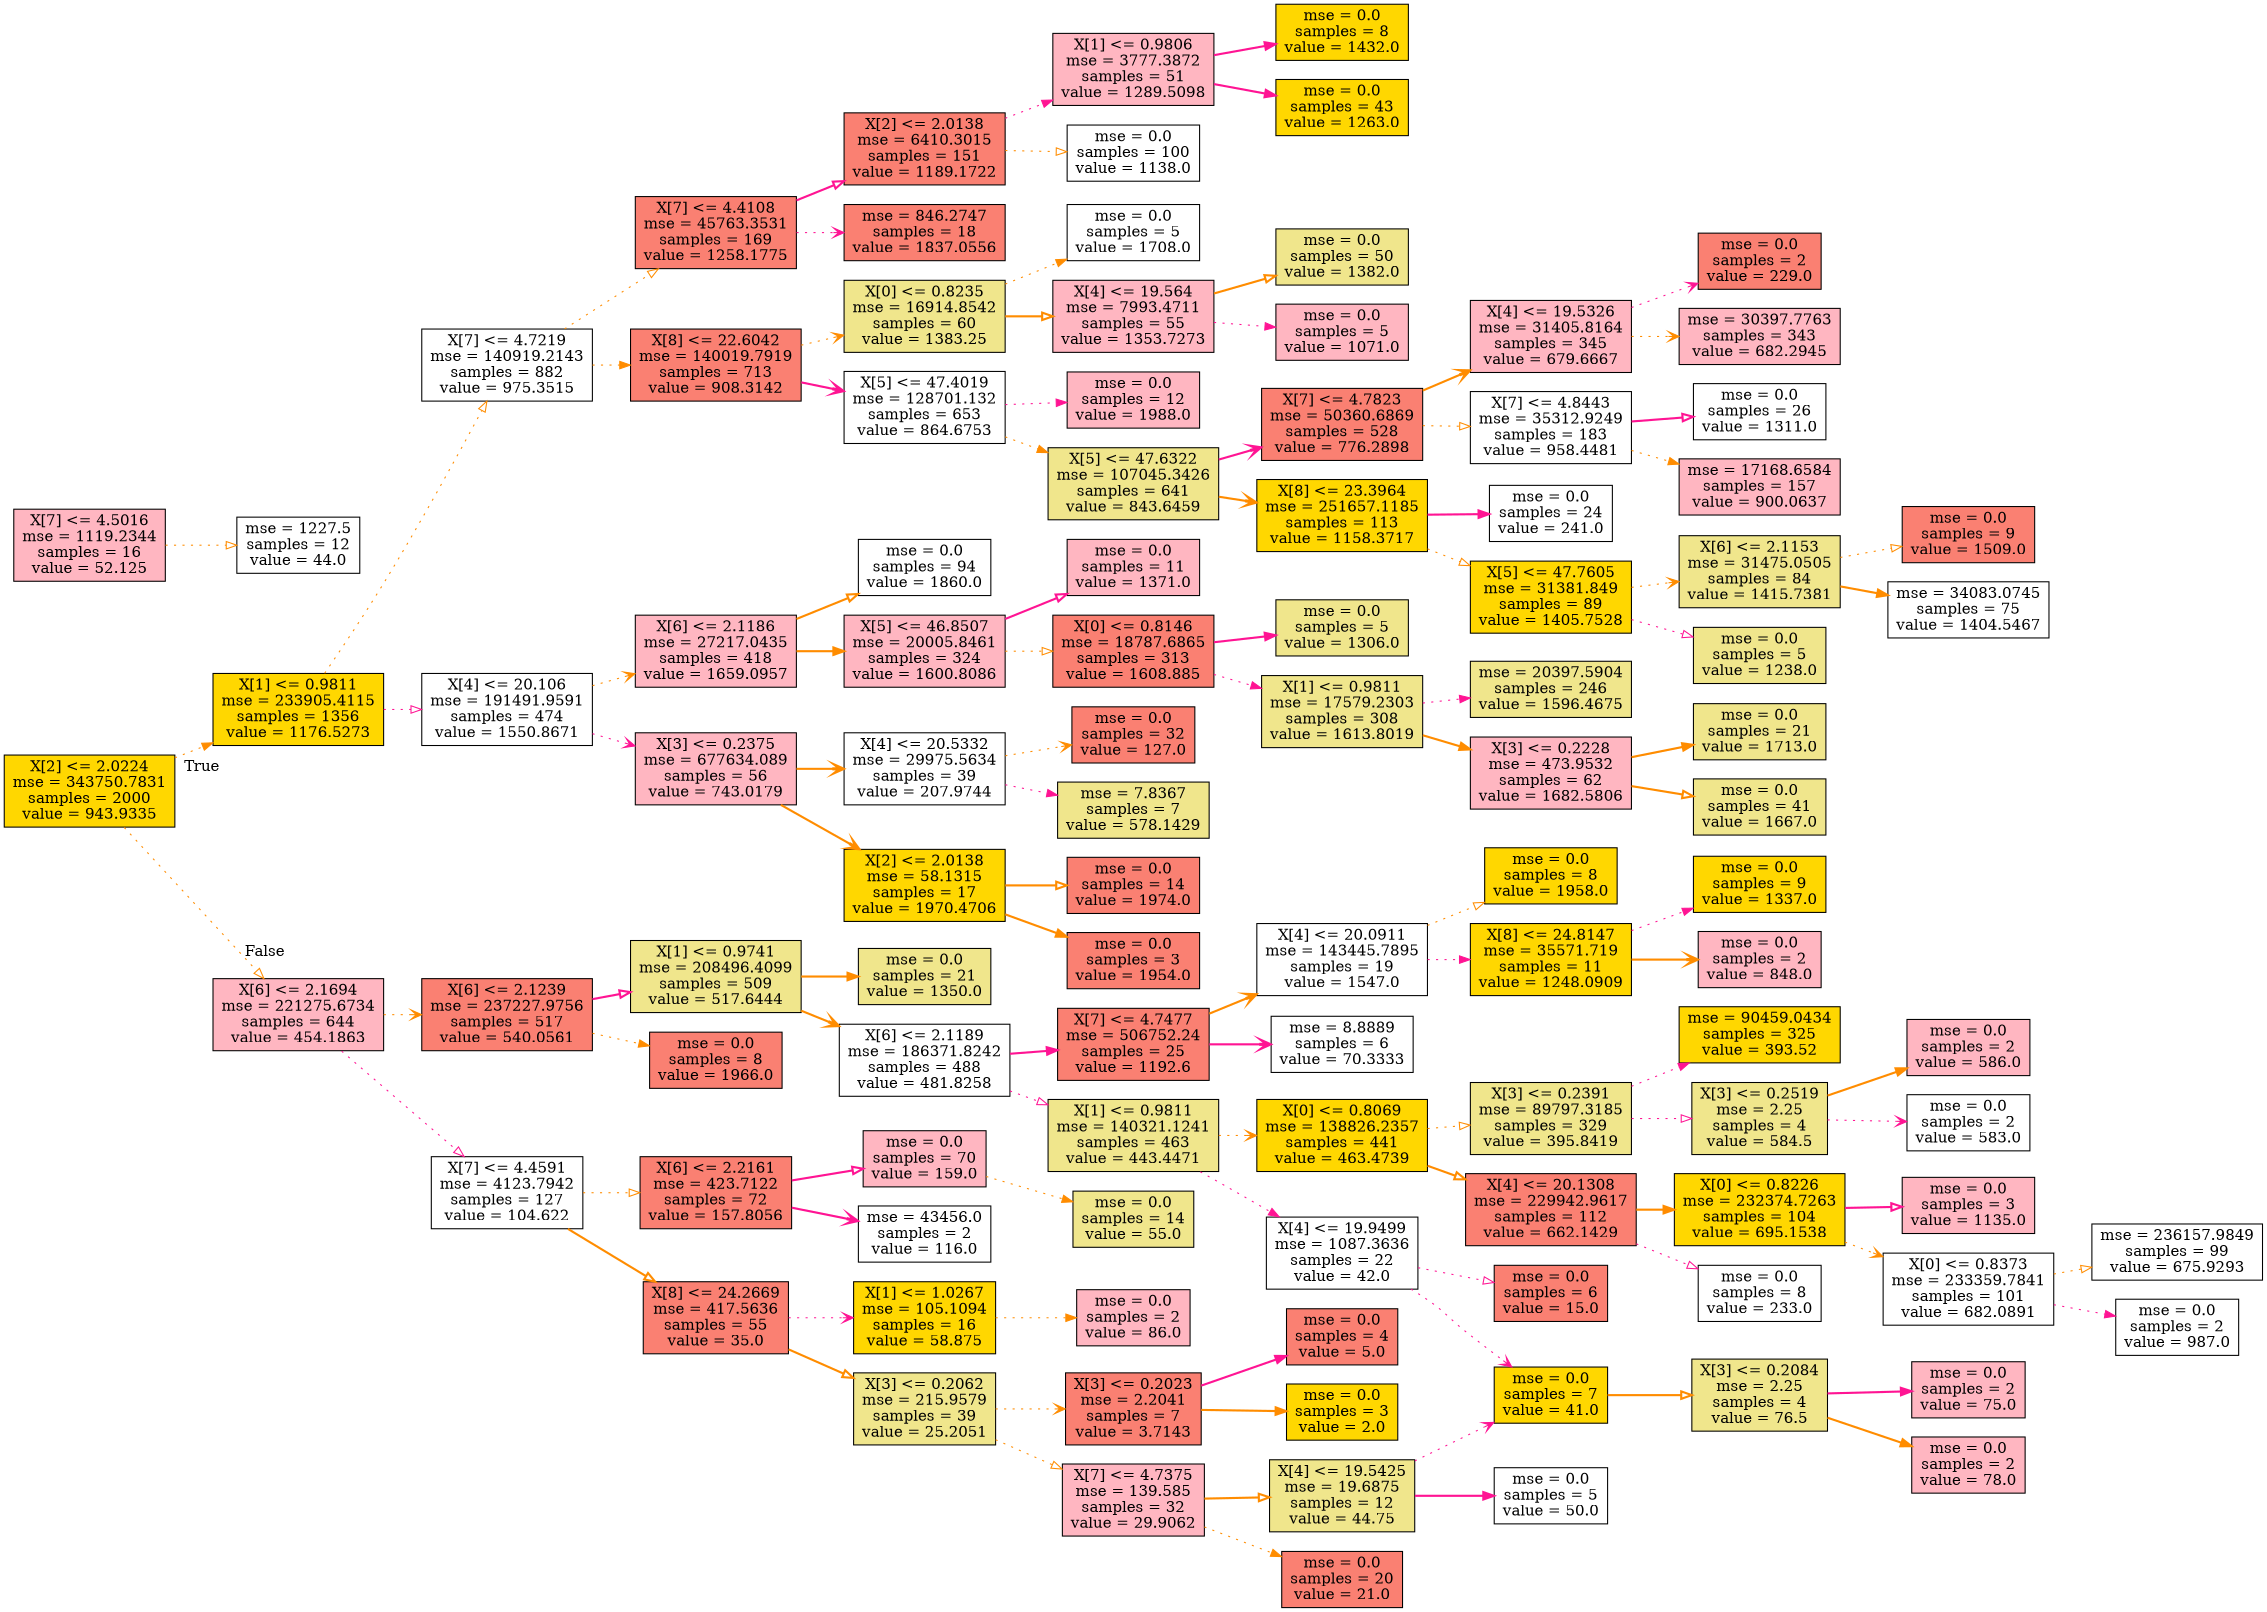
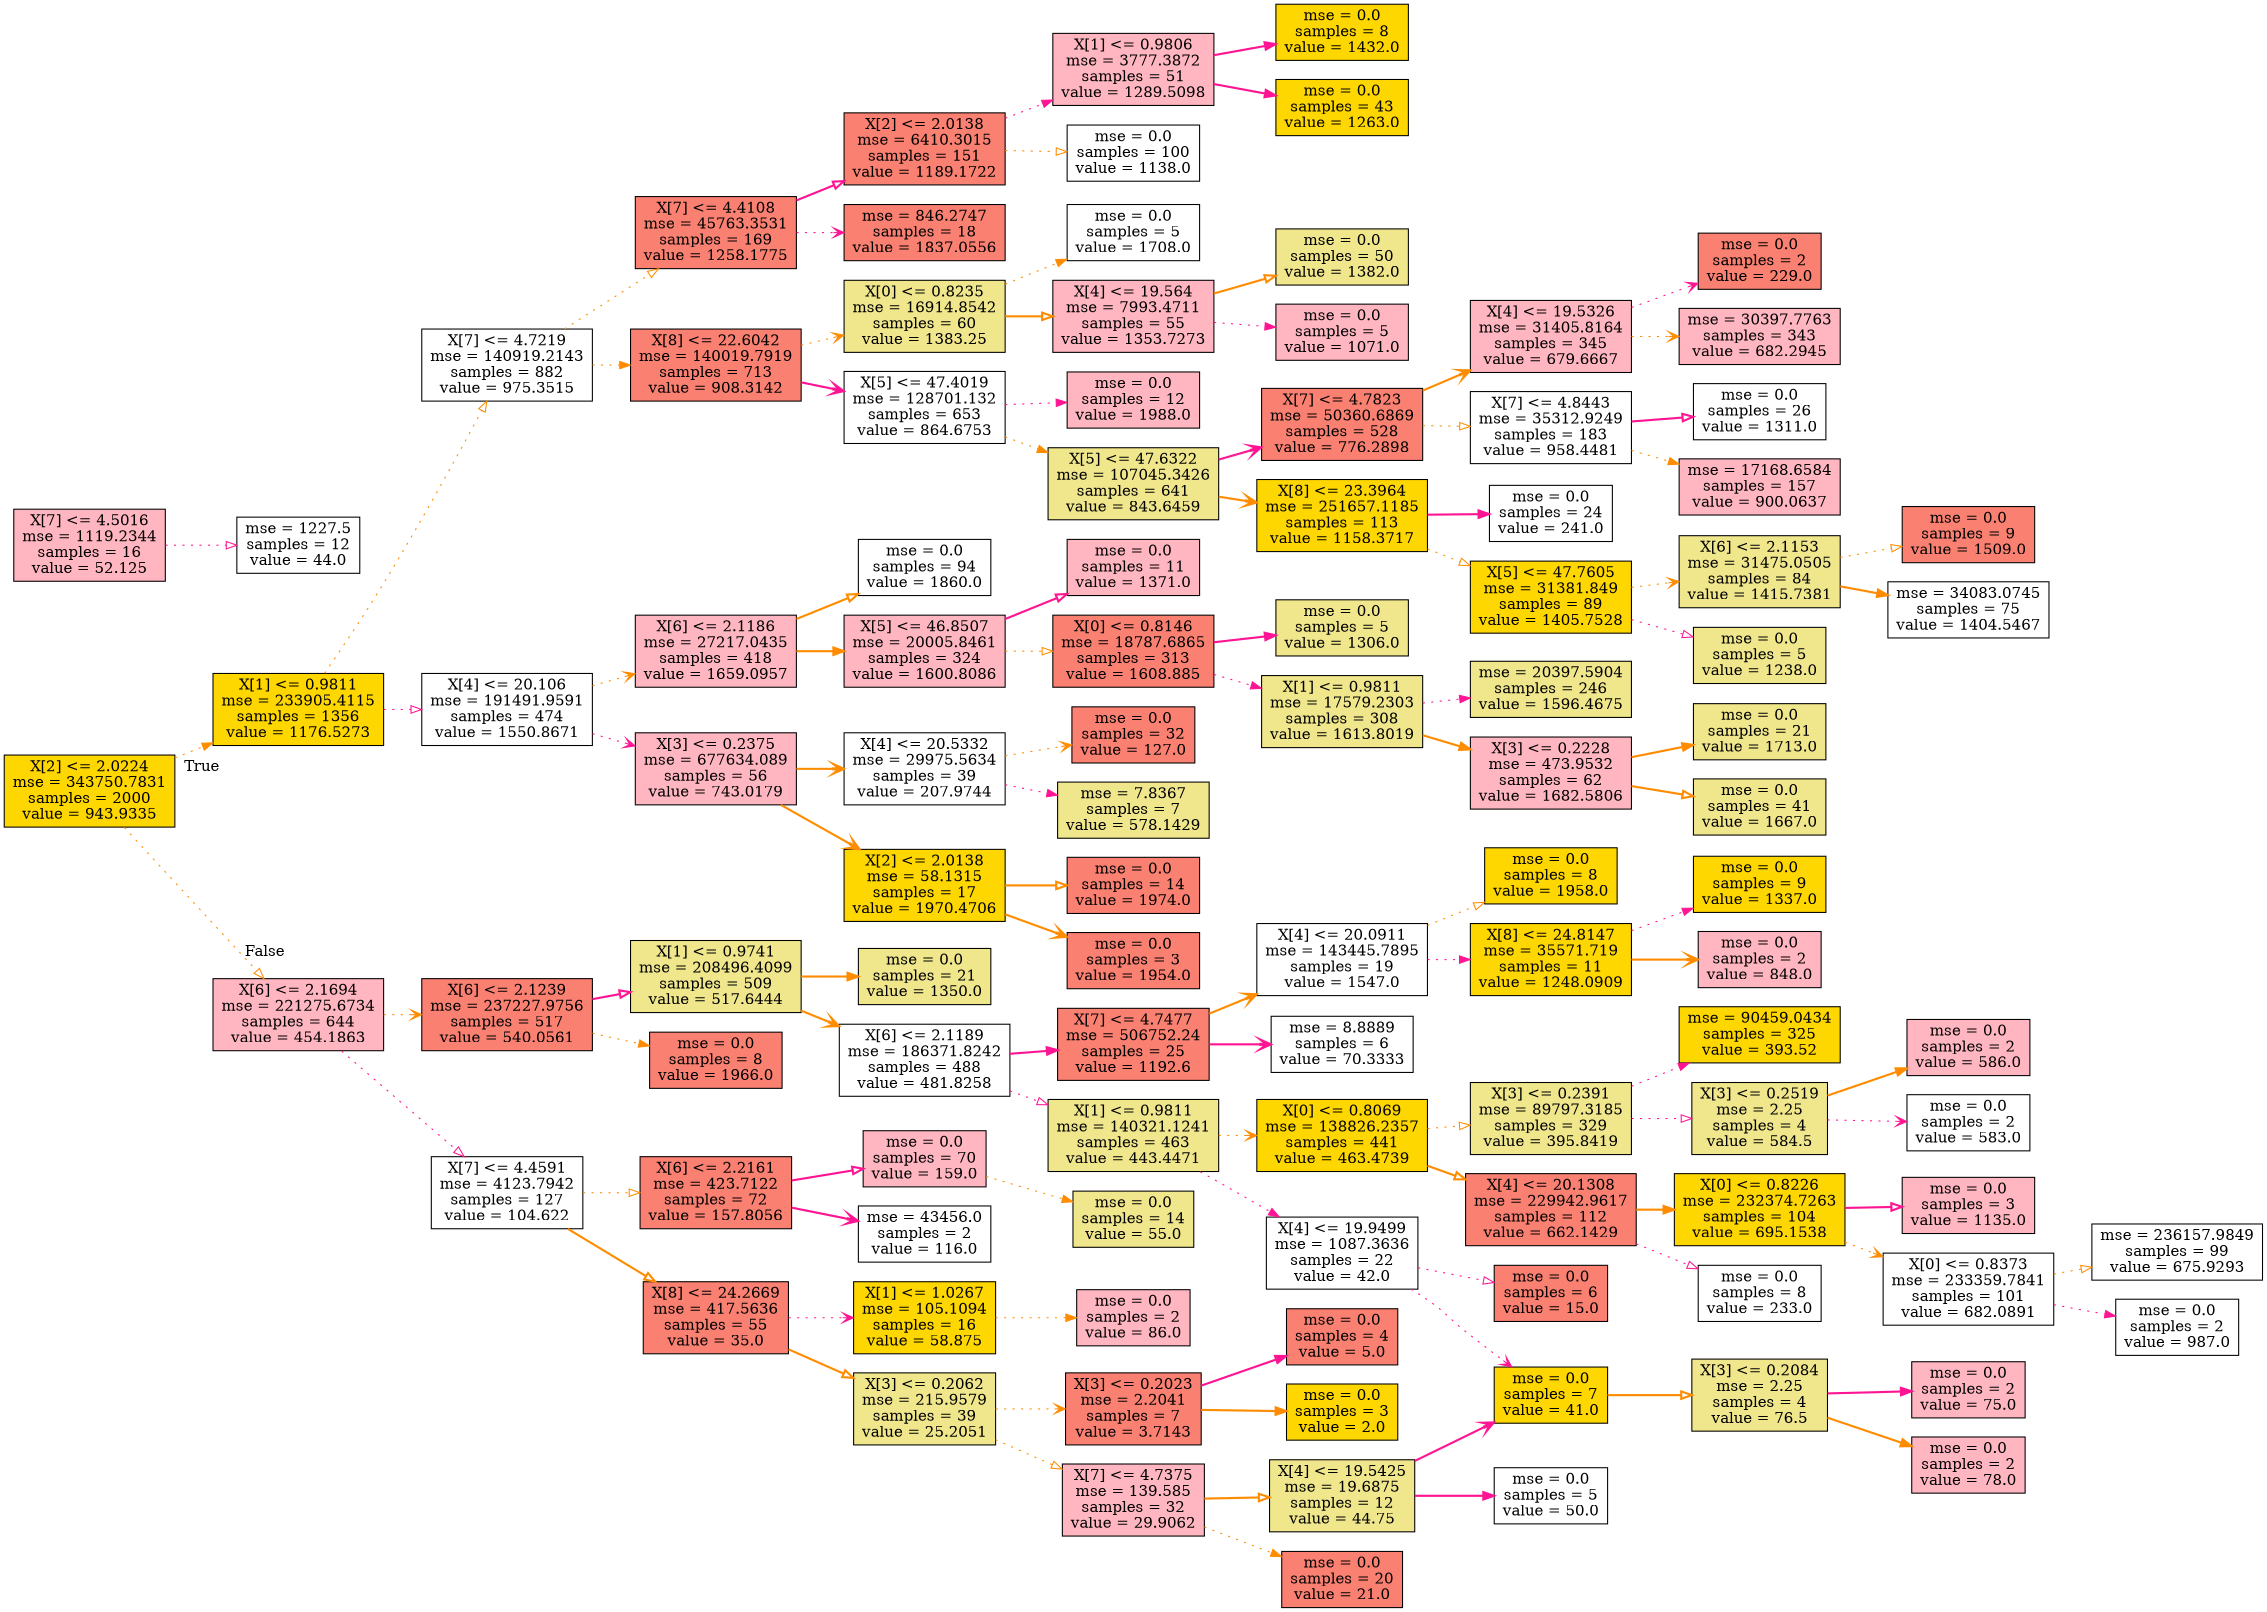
edge "X[7] <= 4.5016 mse = 1119.2344 samples = 16 value = 52.125" -> "mse = 1227.5 samples = 12 value = 44.0": color darkorange -> deeppink
edge "X[2] <= 2.0138 mse = 58.1315 samples = 17 value = 1970.4706" -> "mse = 0.0 samples = 3 value = 1954.0": arrowhead normal -> vee
edge "X[4] <= 19.5425 mse = 19.6875 samples = 12 value = 44.75" -> "mse = 0.0 samples = 7 value = 41.0": style dotted -> bold
